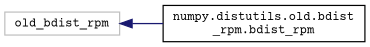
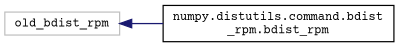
node "numpy.distutils.old.bdist _rpm.bdist_rpm": label "numpy.distutils.old.bdist _rpm.bdist_rpm" -> "numpy.distutils.command.bdist _rpm.bdist_rpm"
